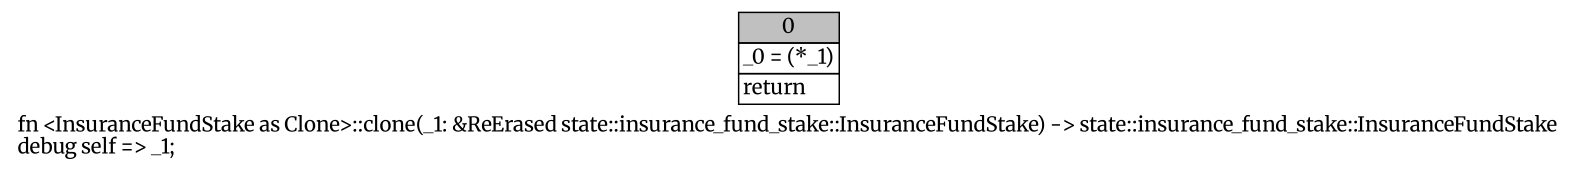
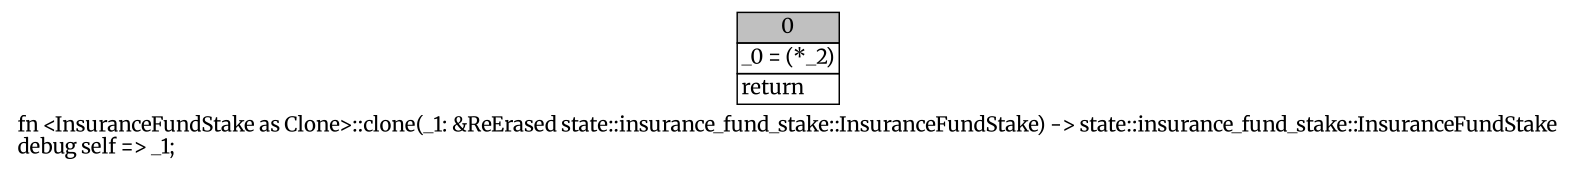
node "0": text "_0 = (*_1)" -> "_0 = (*_2)"
